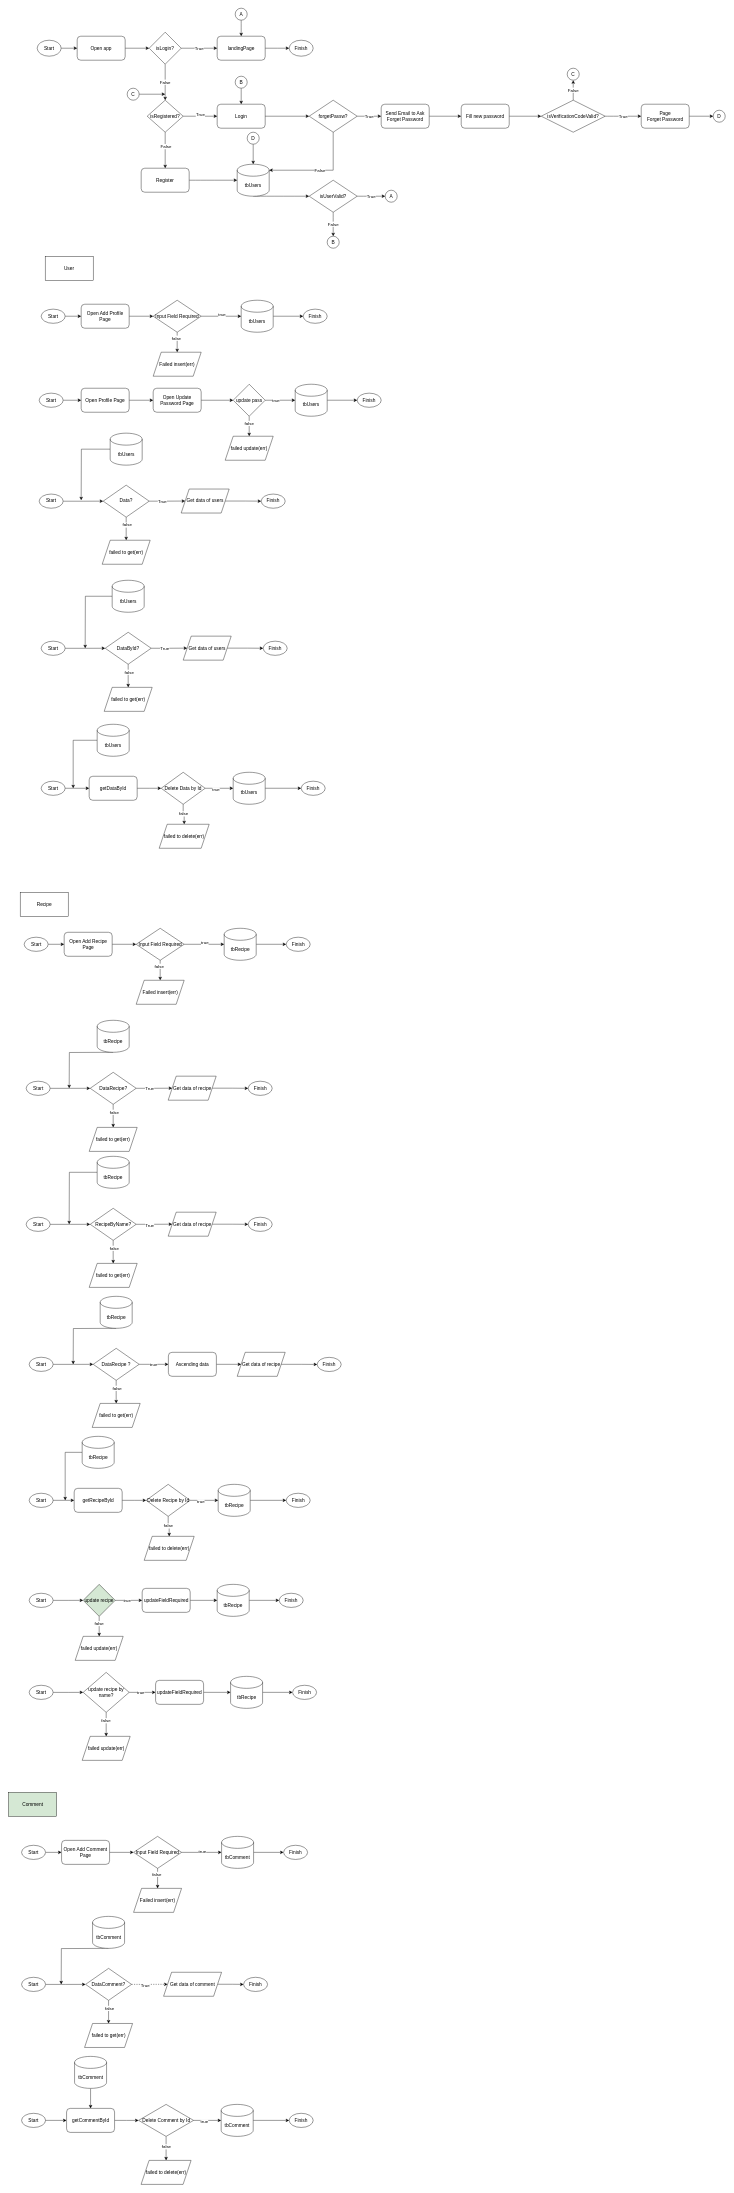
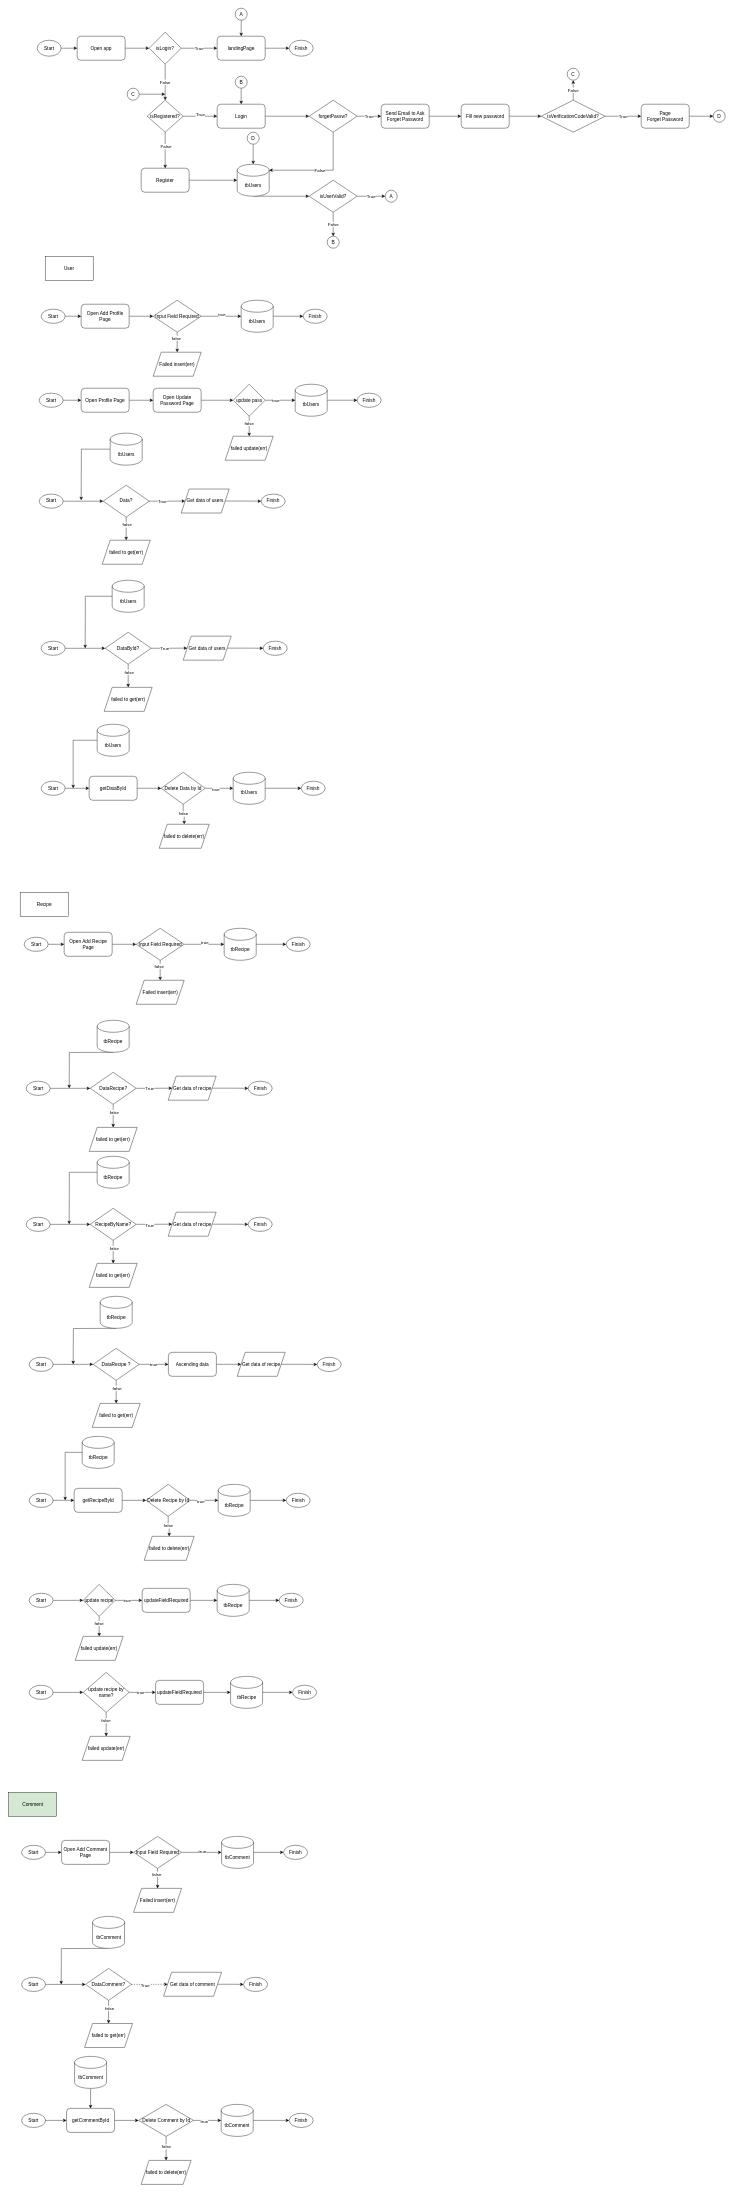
node "update recipe": fillcolor #d5e8d4 -> #ffffff
